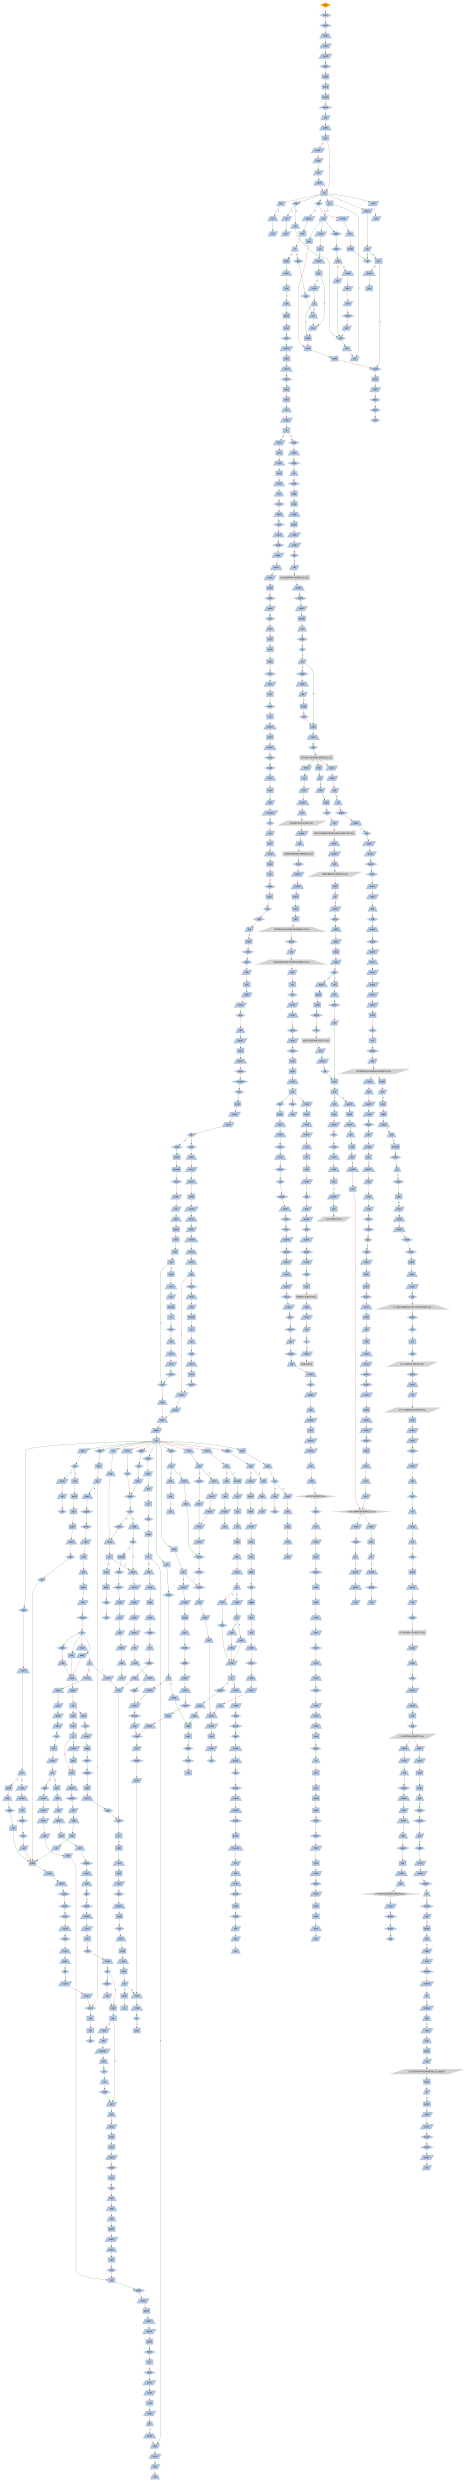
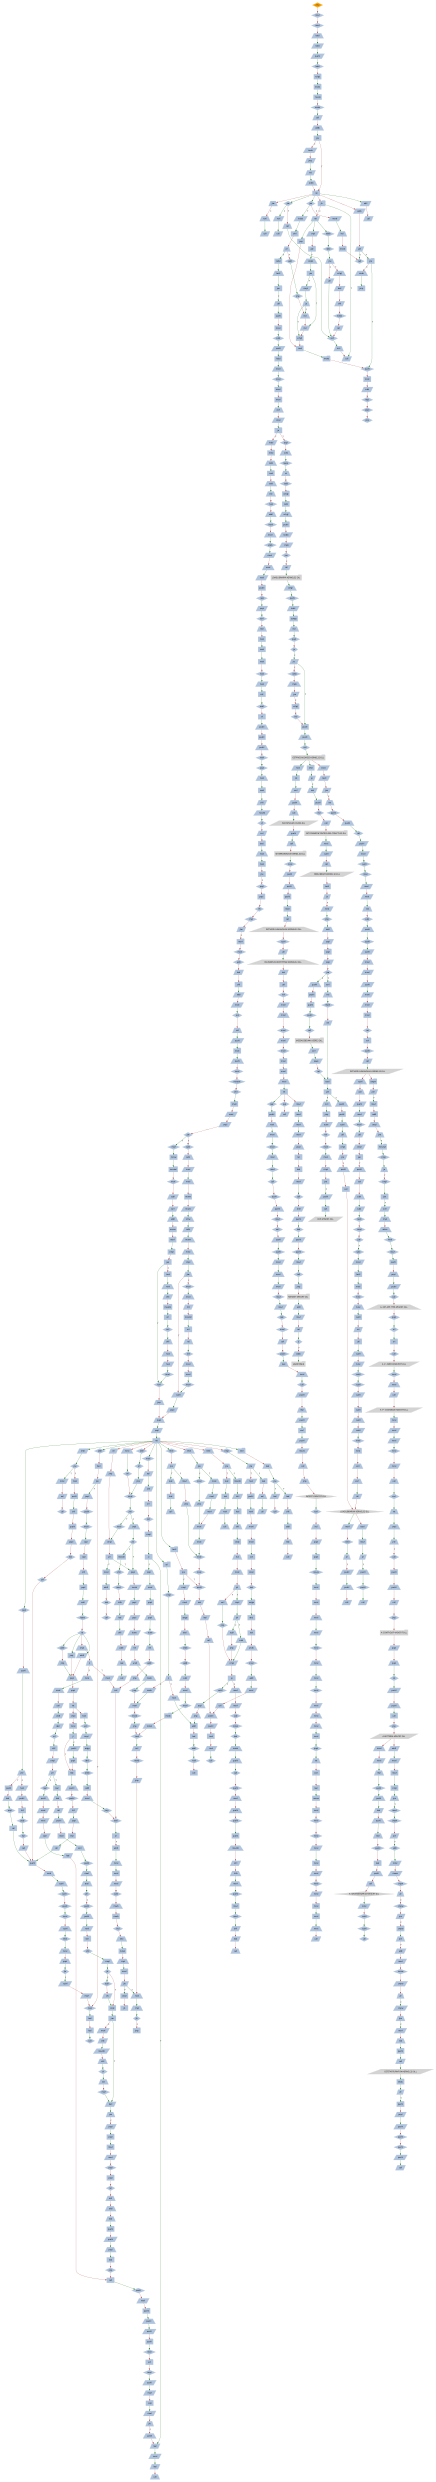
node "A--LOADLIBRARYA-APP-TYPE-MSVCRT-DLL": label "A--LOADLIBRARYA-APP-TYPE-MSVCRT-DLL" -> "A--SET-APP-TYPE-MSVCRT-DLL"
node "GETSTARTUPINFOW-KERNEL32-MEMSET": label "GETSTARTUPINFOW-KERNEL32-MEMSET" -> "GETSTARTUPINFOW-KERNEL32-DLL"
